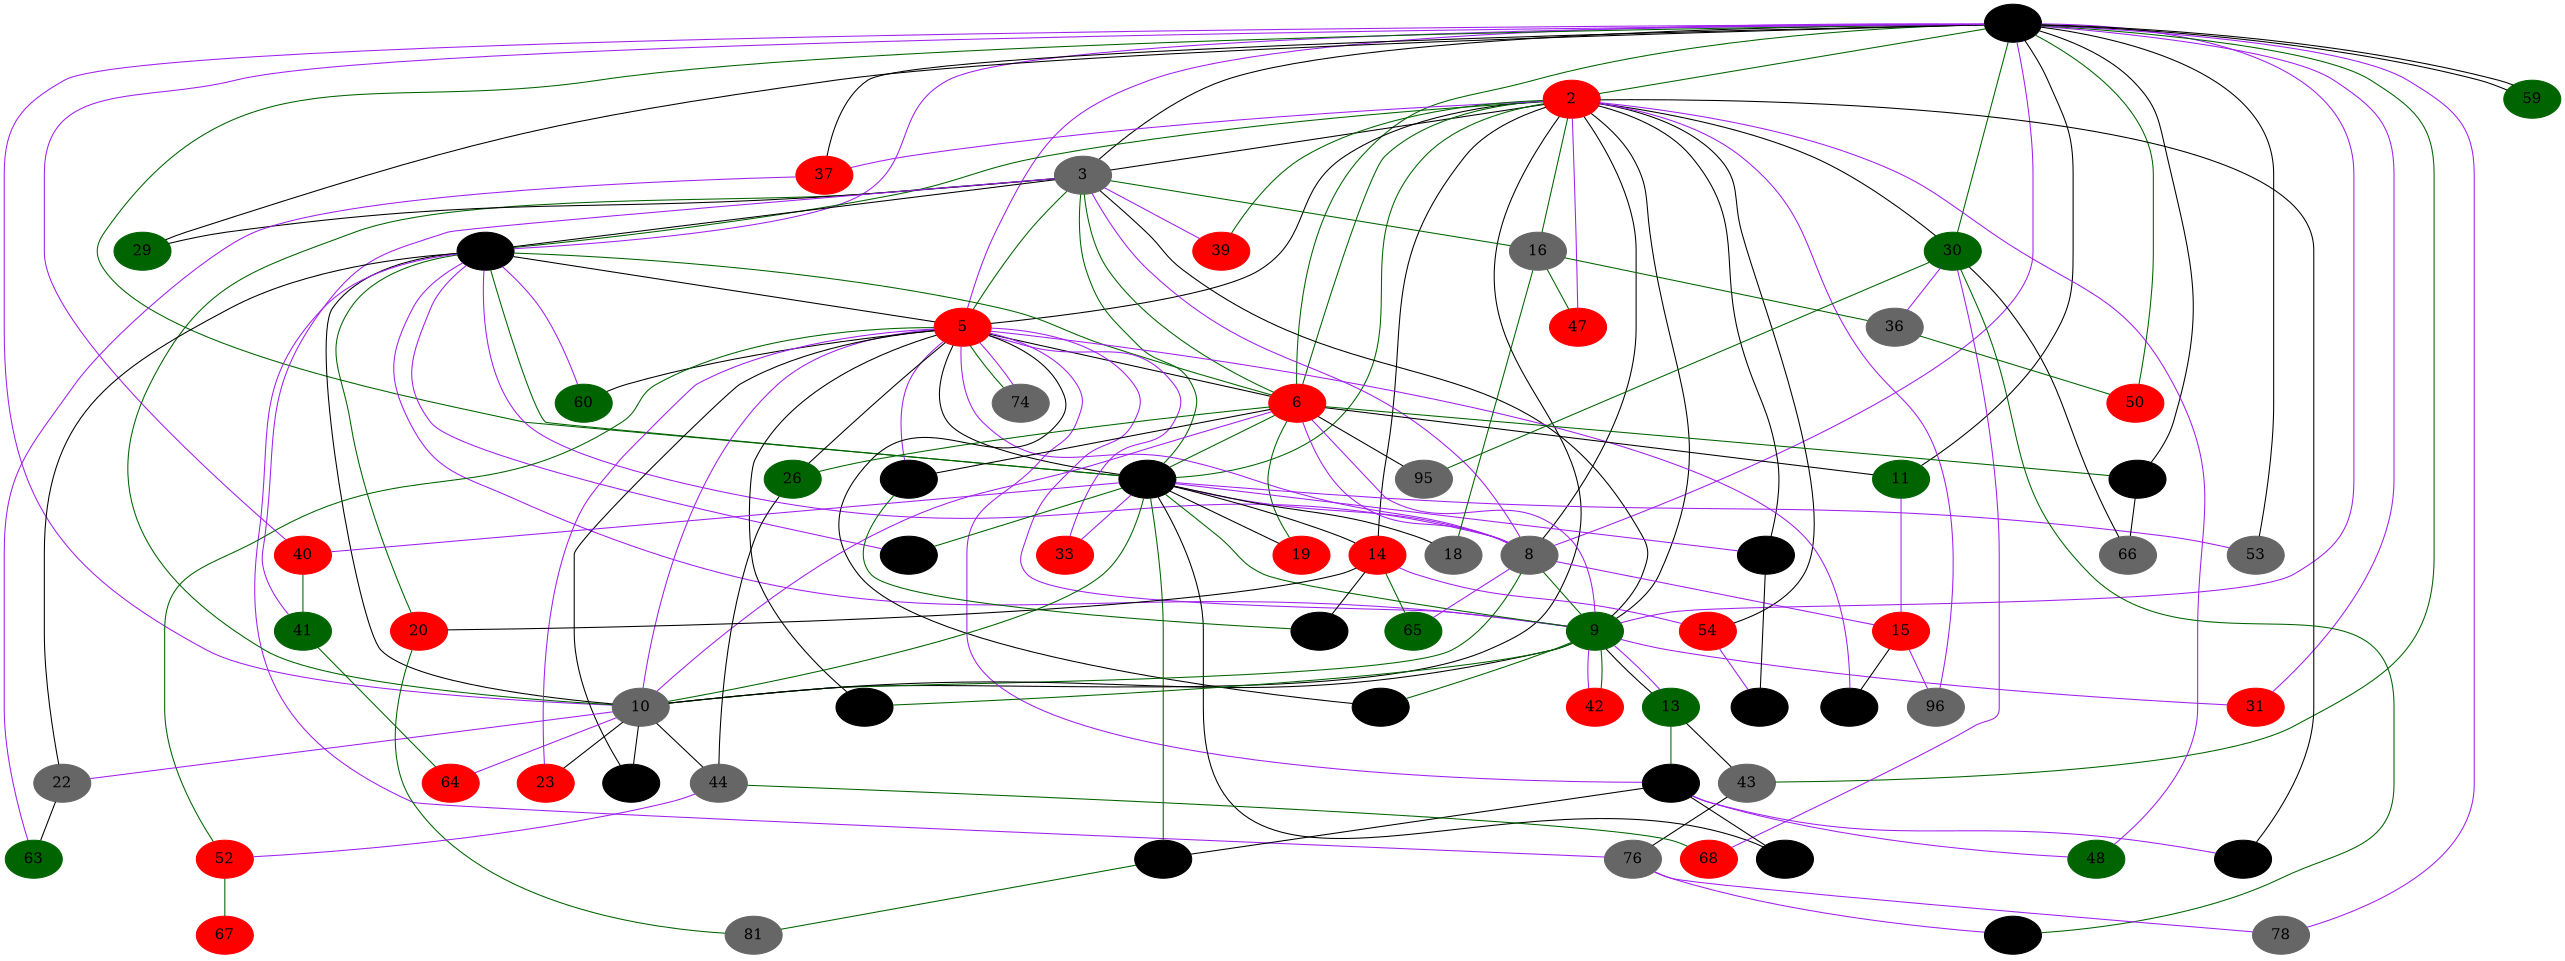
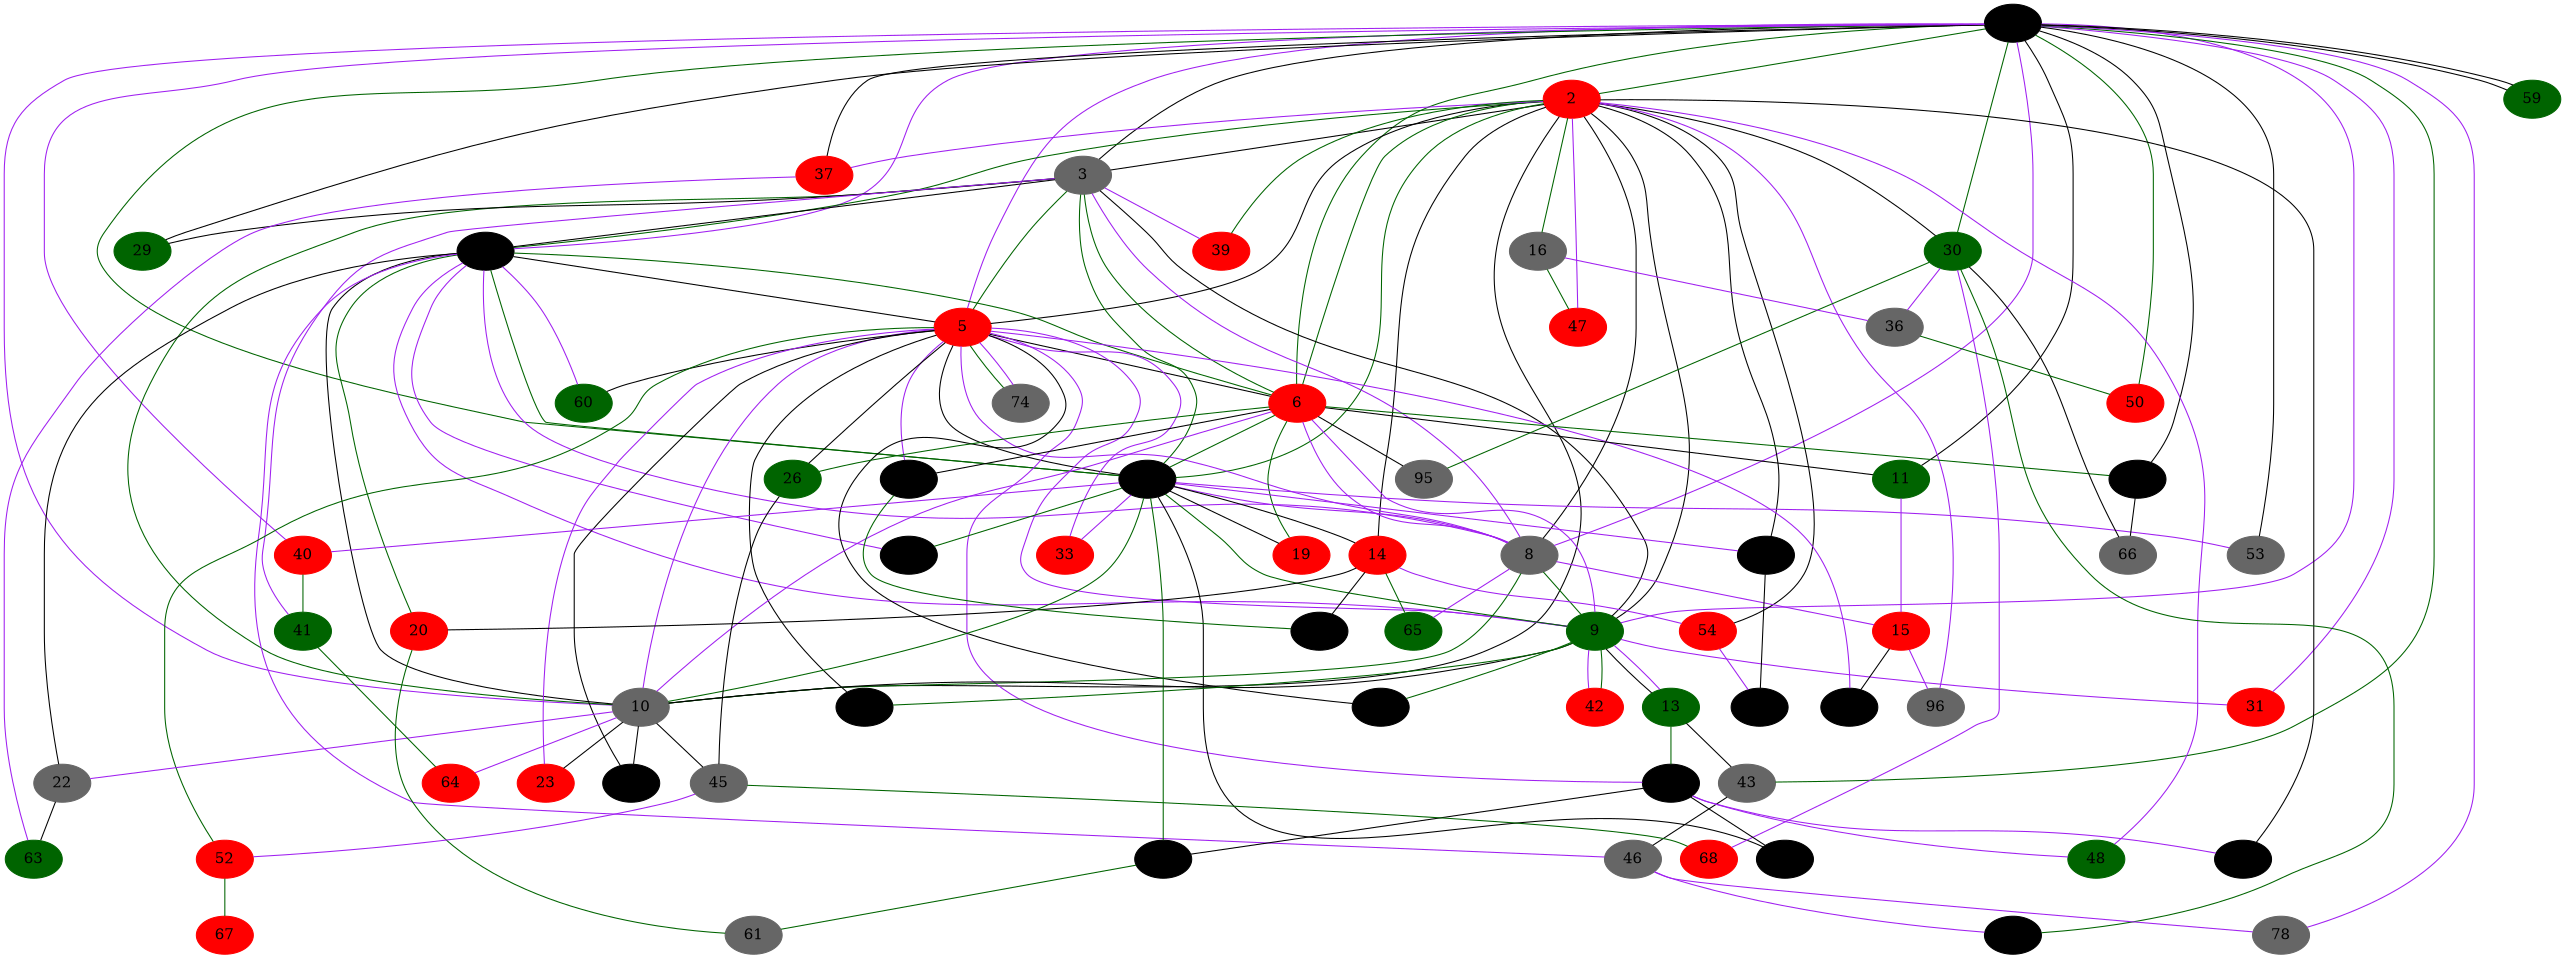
edge "3" -- "16": removed
edge "16" -- "36": color darkgreen -> purple
node "18": removed
node "44": label "44" -> "45"
node "76": label "76" -> "46"
node "81": label "81" -> "61"
